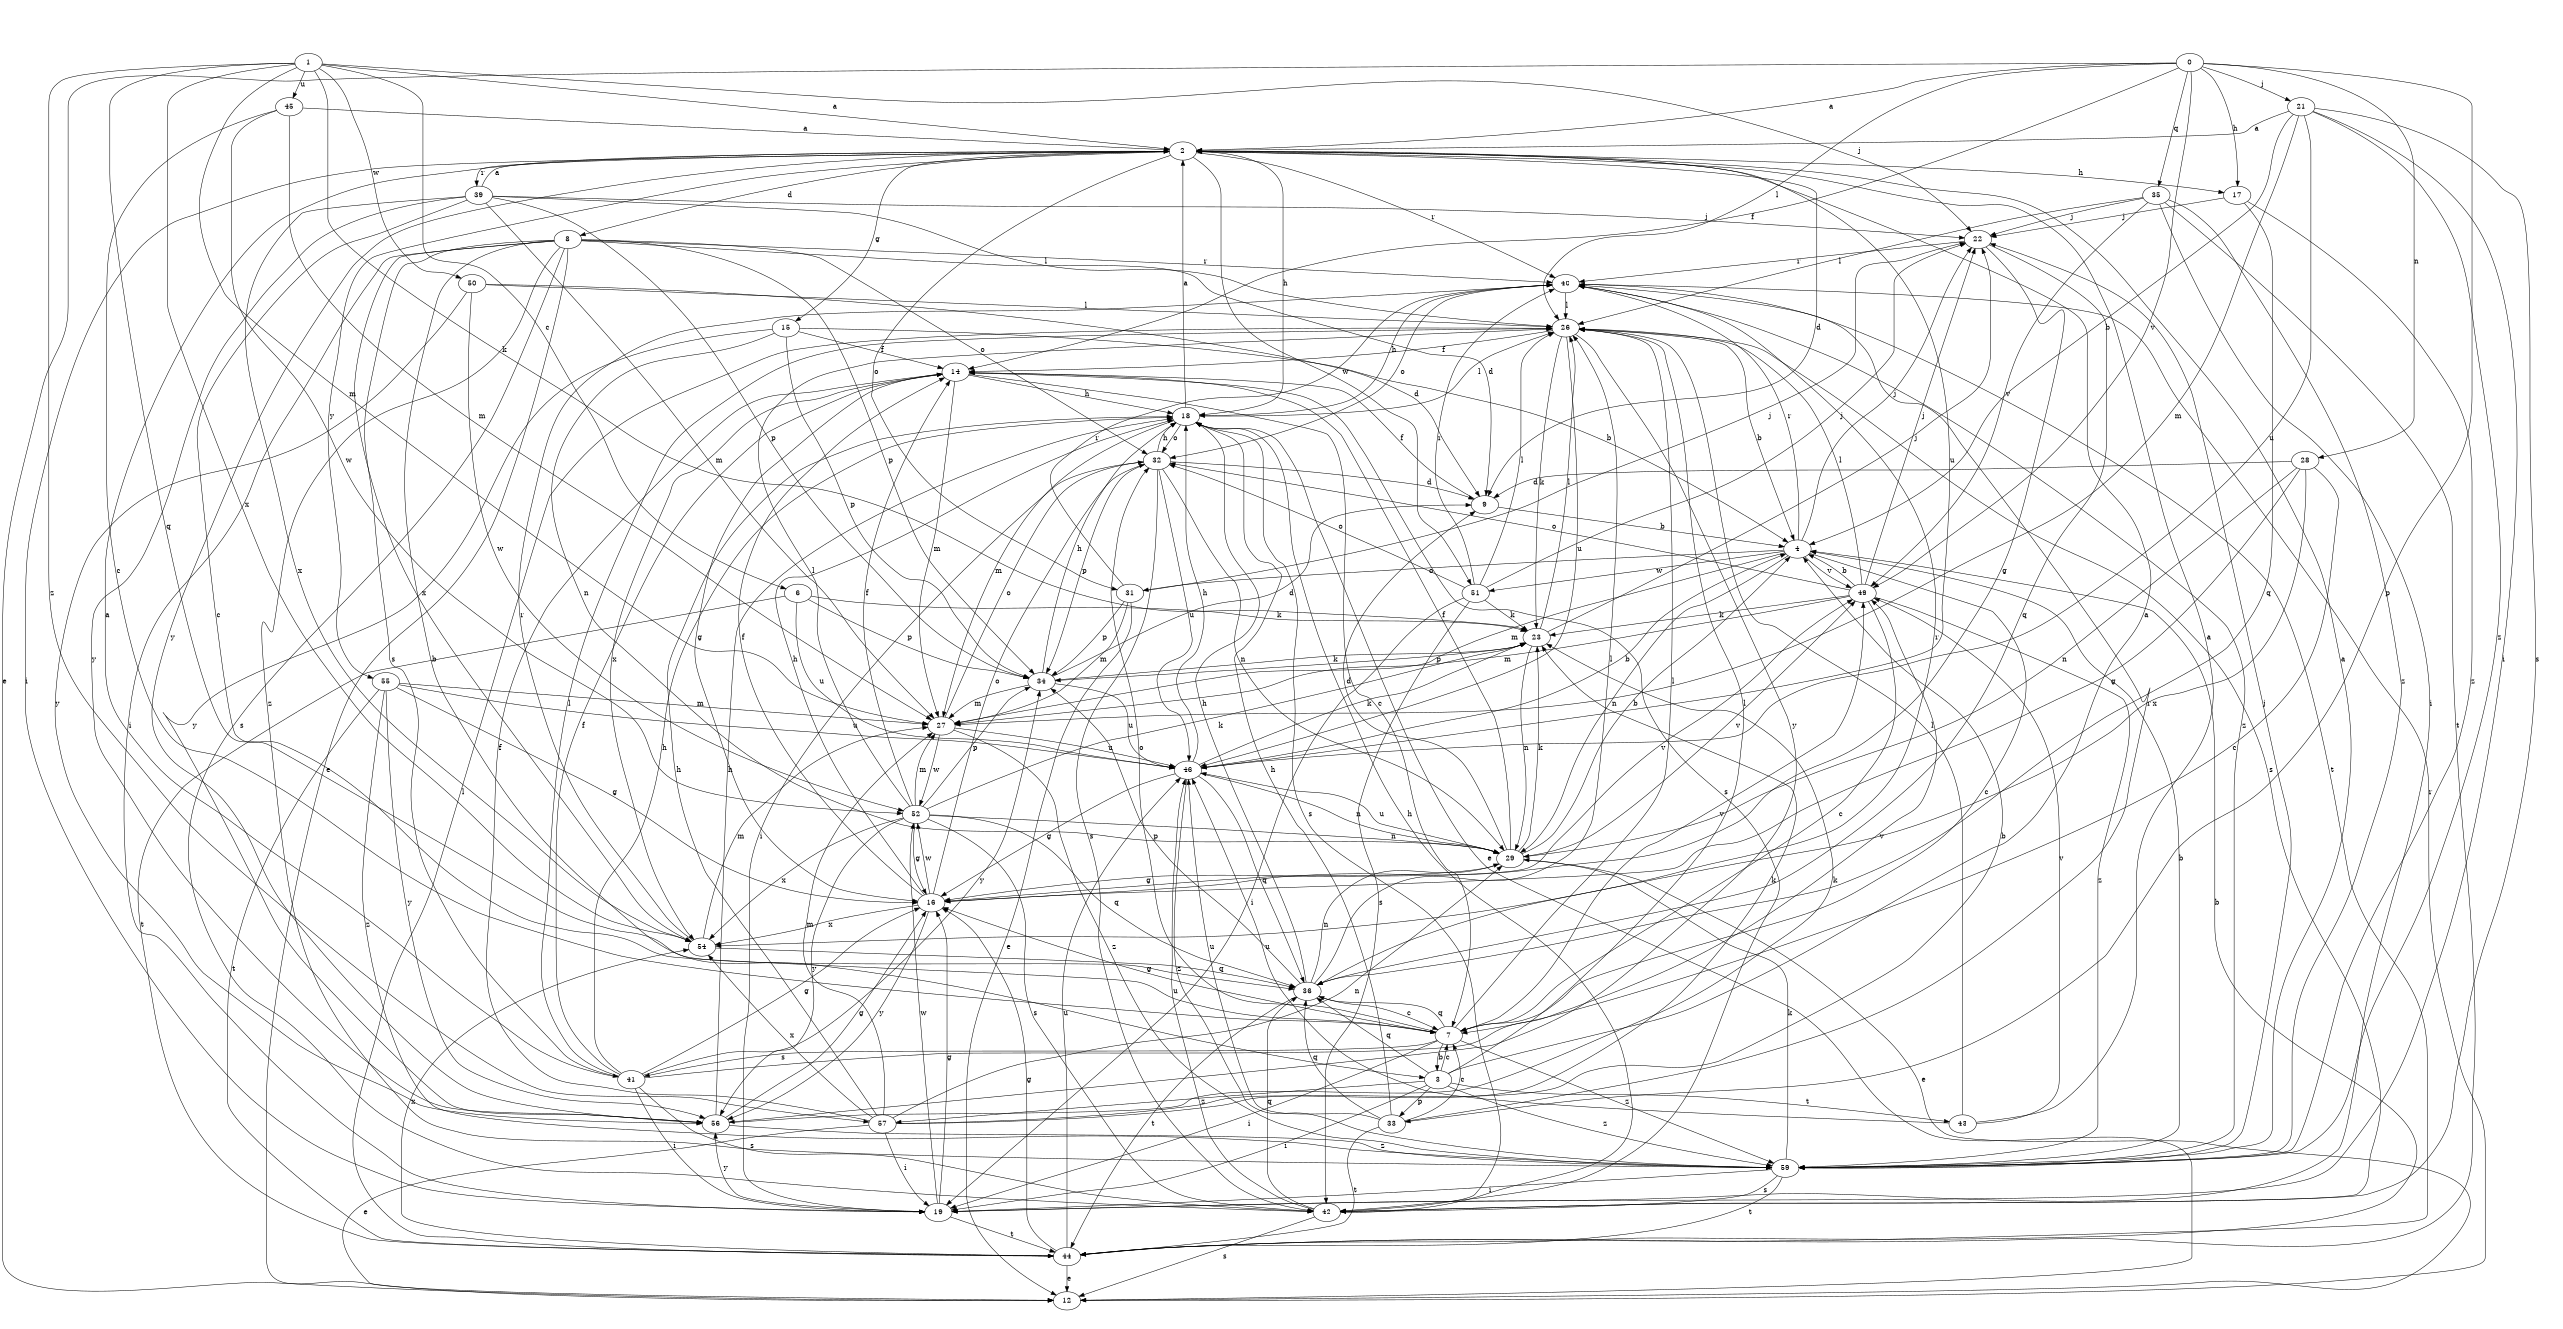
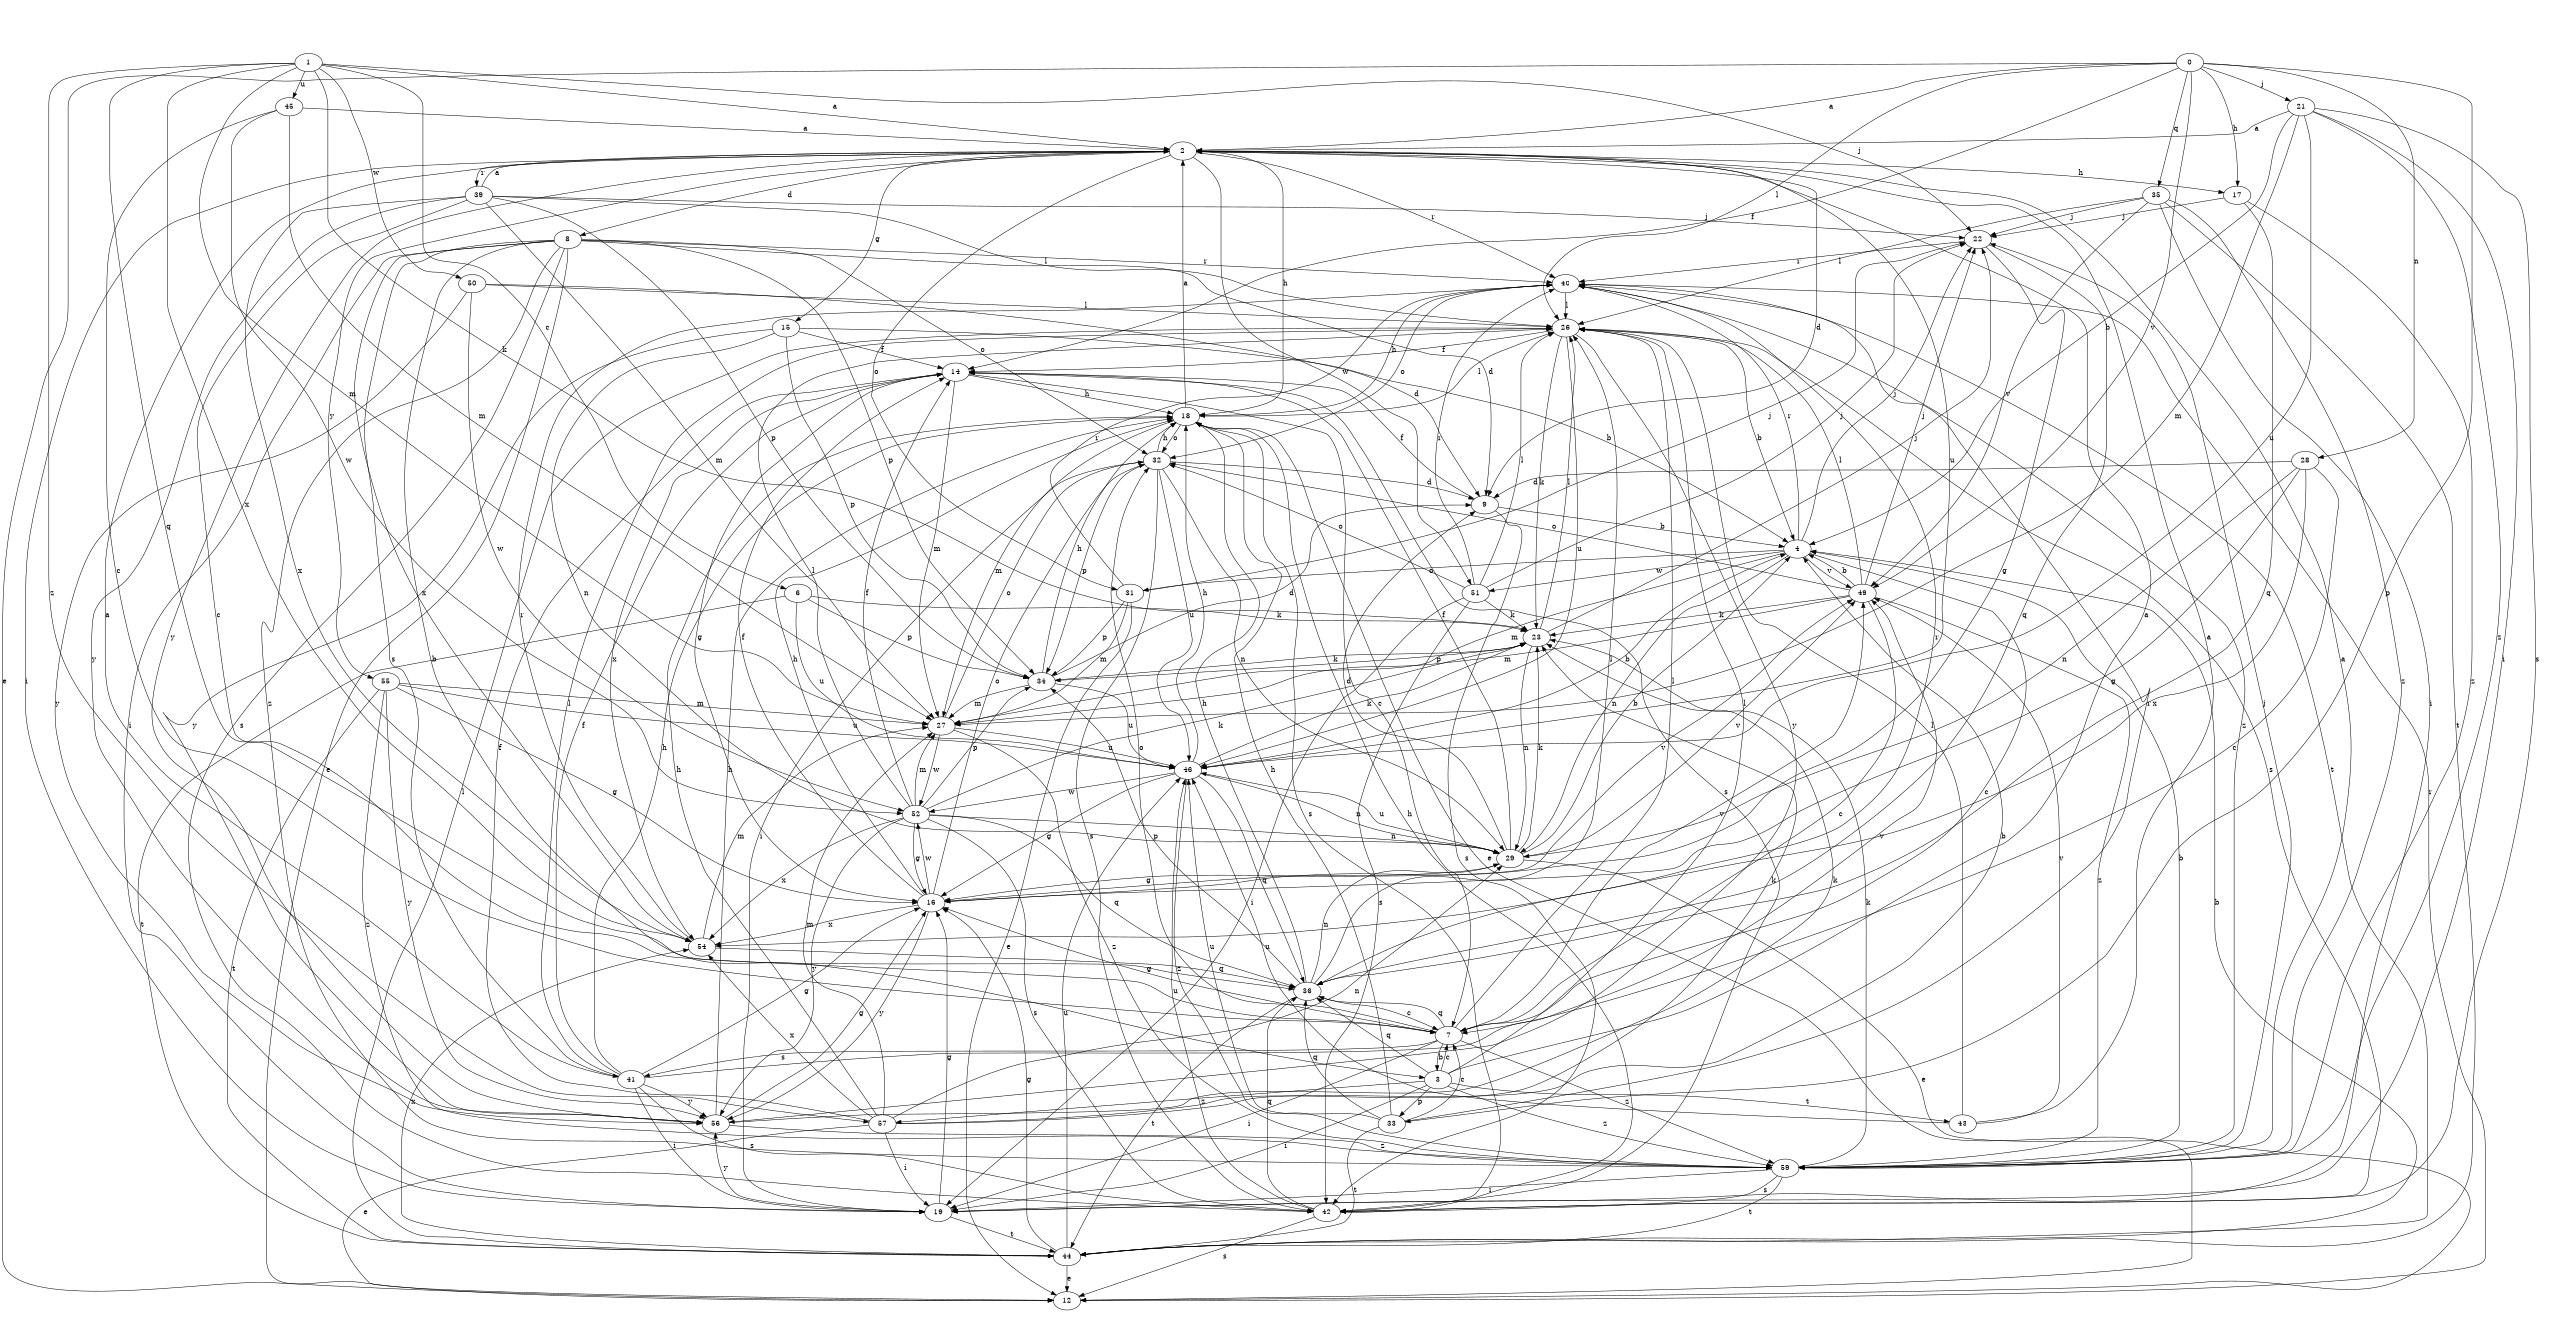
edge "9" -> "42": added, label "s"
edge "41" -> "34": now "41" -> "56"
edge "59" -> "29": now "59" -> "23"
edge "19" -> "52": now "46" -> "52"
